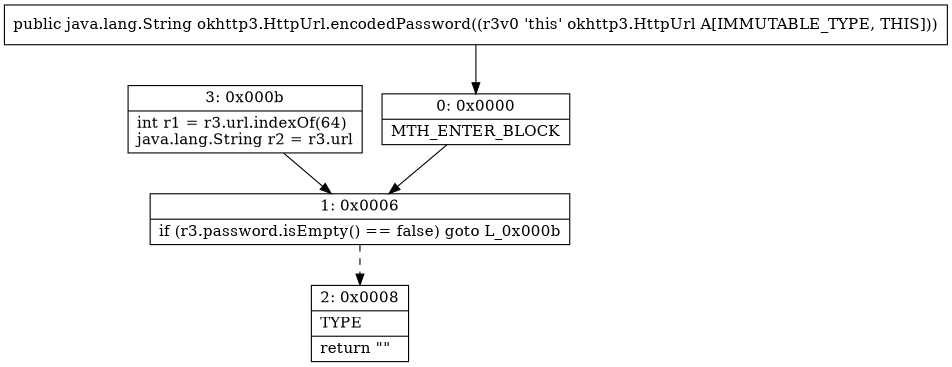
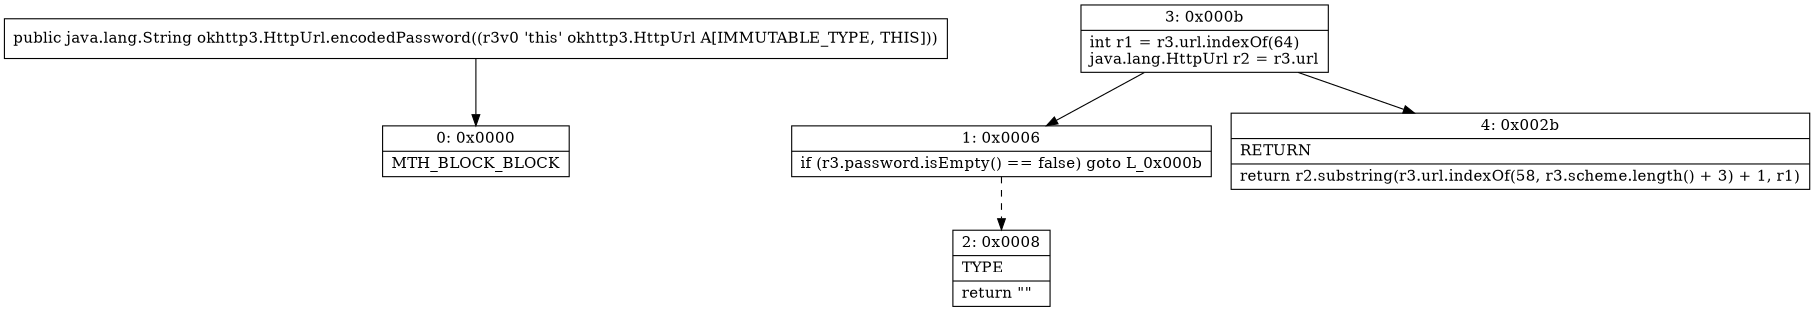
node "0: 0x0000": text "MTH_ENTER_BLOCK" -> "MTH_BLOCK_BLOCK"
node "3: 0x000b": text "java.lang.String r2 = r3.url" -> "java.lang.HttpUrl r2 = r3.url"
node "4: 0x002b": added
edge "0: 0x0000" -> "1: 0x0006": removed
